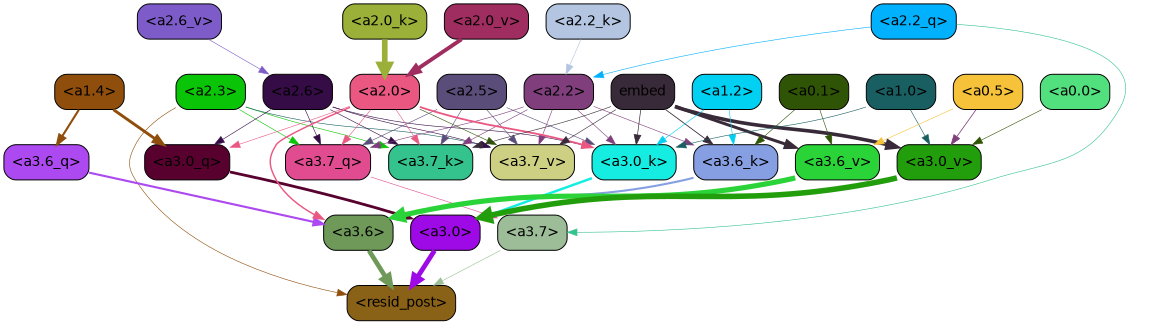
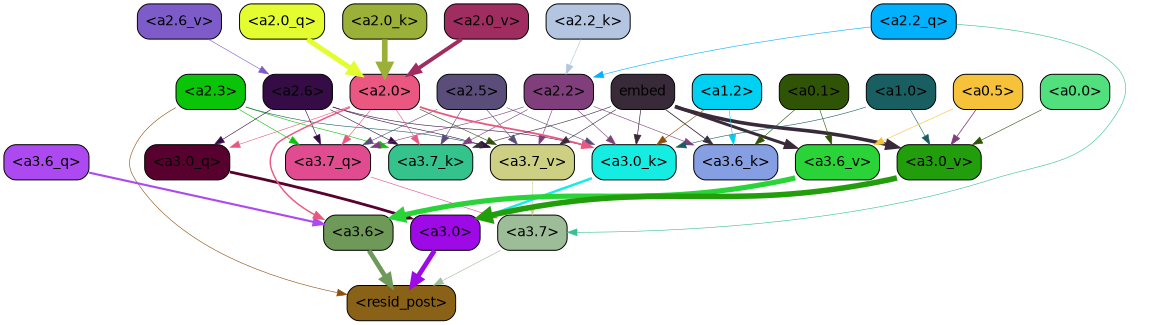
node "<a2.0_q>": added
node "<a1.4>": removed
edge "<a1.2>" -> "<a3.0_k>": color #00d0f1 -> #904e0c
edge "<a3.7_v>" -> "<a3.7>": added
edge "<a3.6_k>" -> "<a3.6>": removed
